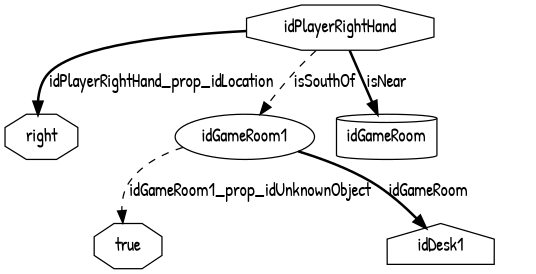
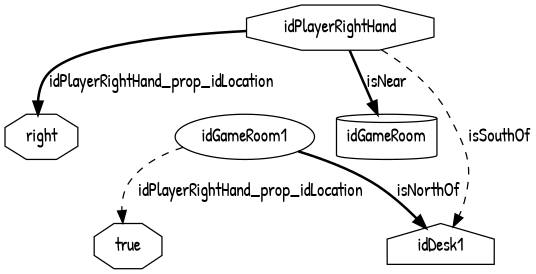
edge "idPlayerRightHand" -> "idGameRoom1": now "idPlayerRightHand" -> "idDesk1"
edge "idGameRoom1" -> "true": label "idGameRoom1_prop_idUnknownObject" -> "idPlayerRightHand_prop_idLocation"
edge "idGameRoom1" -> "idDesk1": label "idGameRoom" -> "isNorthOf"
